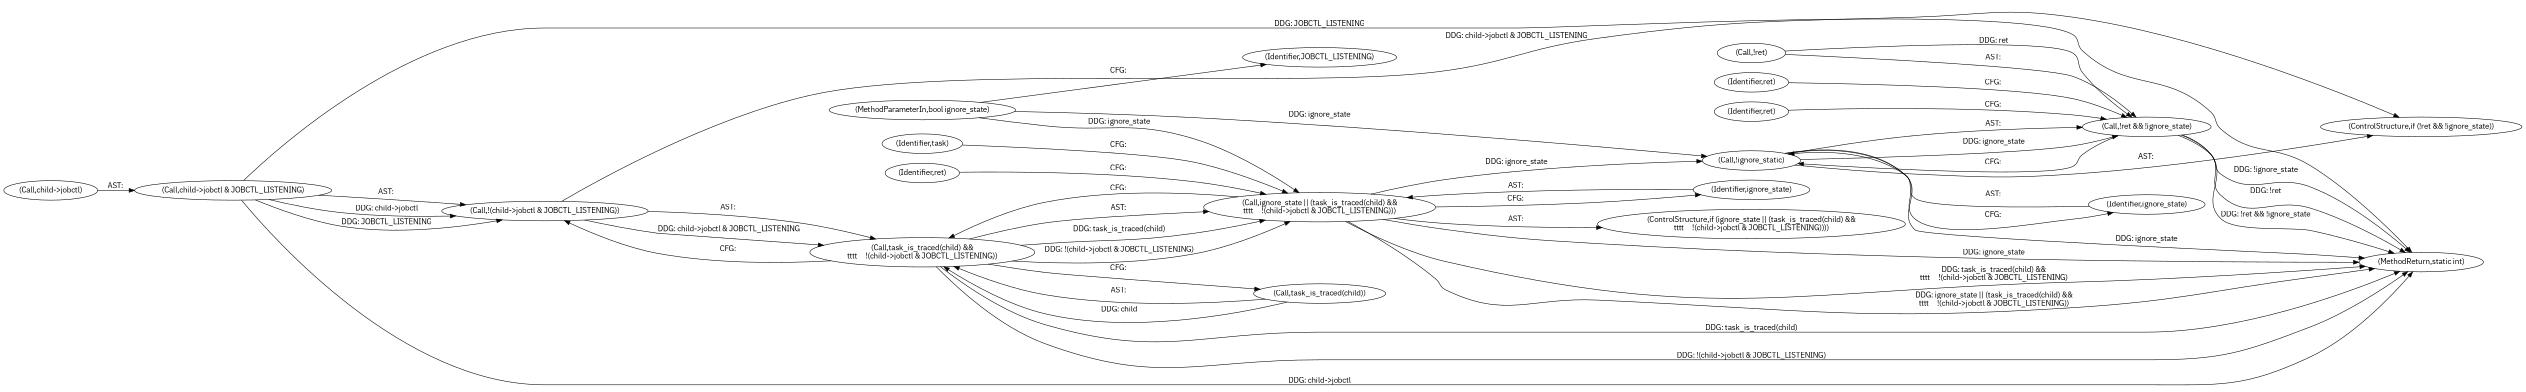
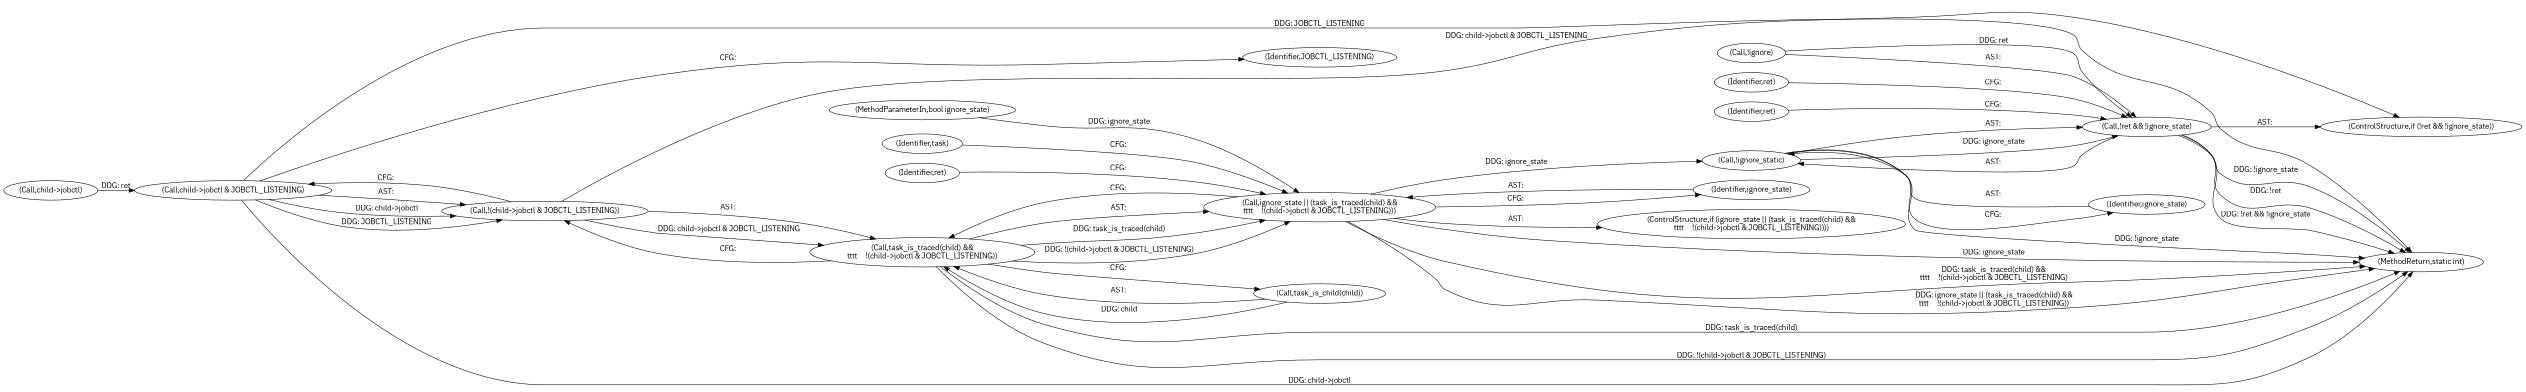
node "(Call,!ret)": label "(Call,!ret)" -> "(Call,!ignore)"
edge "(MethodParameterIn,bool ignore_state)" -> "(Identifier,JOBCTL_LISTENING)": now "(Call,child->jobctl & JOBCTL_LISTENING)" -> "(Identifier,JOBCTL_LISTENING)"
edge "(MethodParameterIn,bool ignore_state)" -> "(Call,!ignore_static)": removed, label "DDG: ignore_state"
edge "(Call,!ret && !ignore_state)" -> "(Call,!ignore_static)": label "CFG: " -> "AST: "
edge "(Call,!ignore_static)" -> "(ControlStructure,if (!ret && !ignore_state))": now "(Call,!ret && !ignore_state)" -> "(ControlStructure,if (!ret && !ignore_state))"
edge "(Call,!(child->jobctl & JOBCTL_LISTENING))" -> "(Call,child->jobctl & JOBCTL_LISTENING)": added, label "CFG:"
edge "(Call,child->jobctl)" -> "(Call,child->jobctl & JOBCTL_LISTENING)": label "AST: " -> "DDG: ret"
edge "(Call,!ignore_static)" -> "(MethodReturn,static int)": label "DDG: ignore_state" -> "DDG: !ignore_state"
node "(Call,task_is_traced(child))": label "(Call,task_is_traced(child))" -> "(Call,task_is_child(child))"
